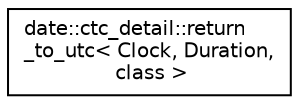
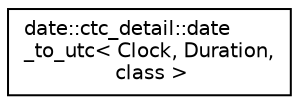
node "date::ctc_detail::return _to_utc< Clock, Duration, class >": label "date::ctc_detail::return _to_utc< Clock, Duration, class >" -> "date::ctc_detail::date _to_utc< Clock, Duration, class >"
